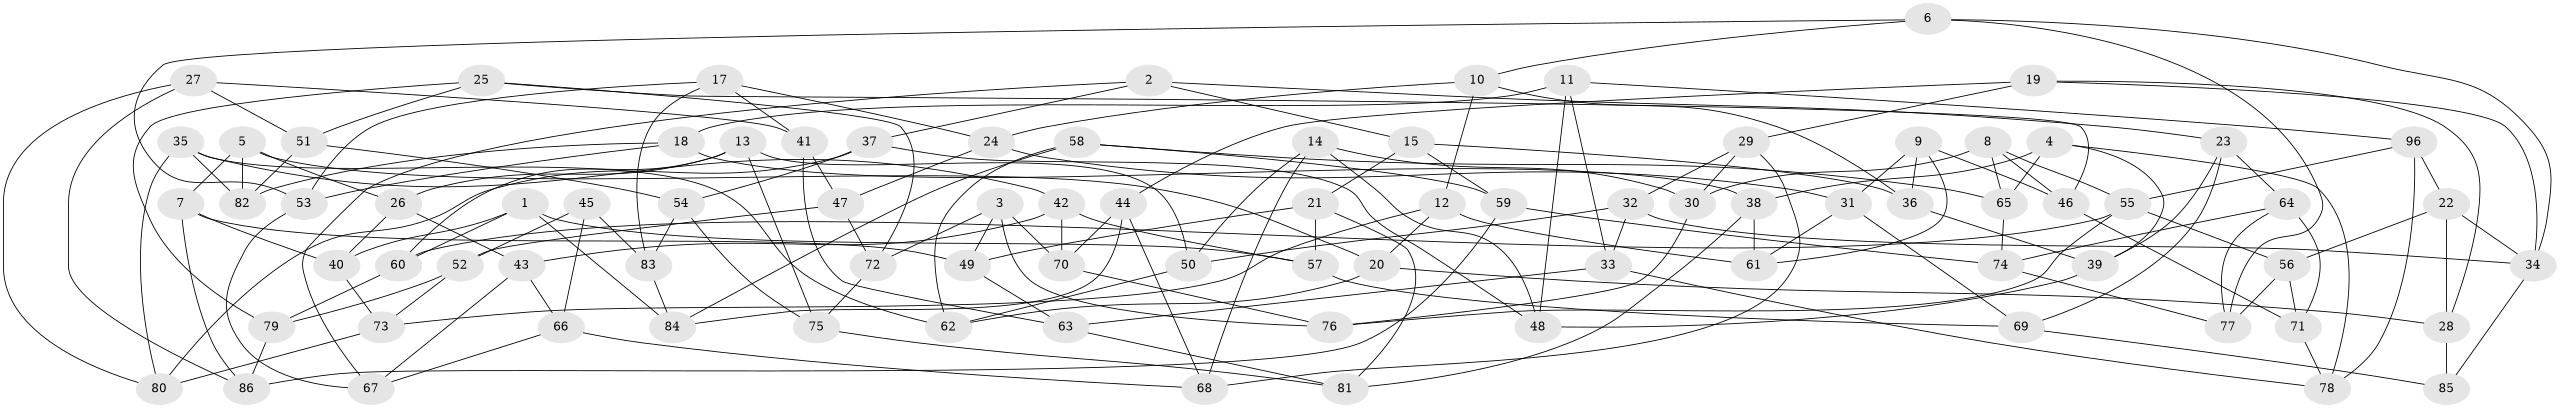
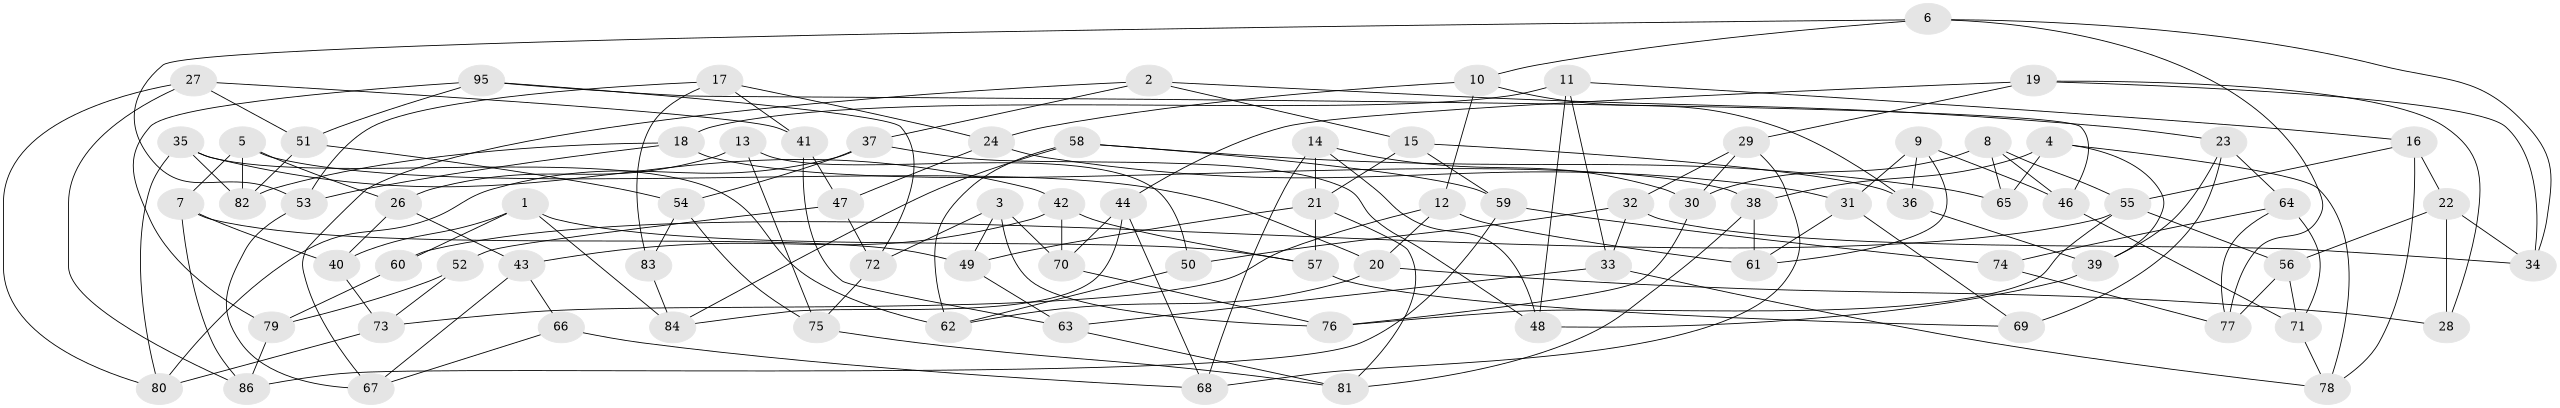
node "25": label "25" -> "95"
node "96": label "96" -> "16"
edge "13" -- "60": removed
edge "14" -- "50": now "14" -- "21"
node "45": removed
edge "65" -- "74": removed
node "85": removed
